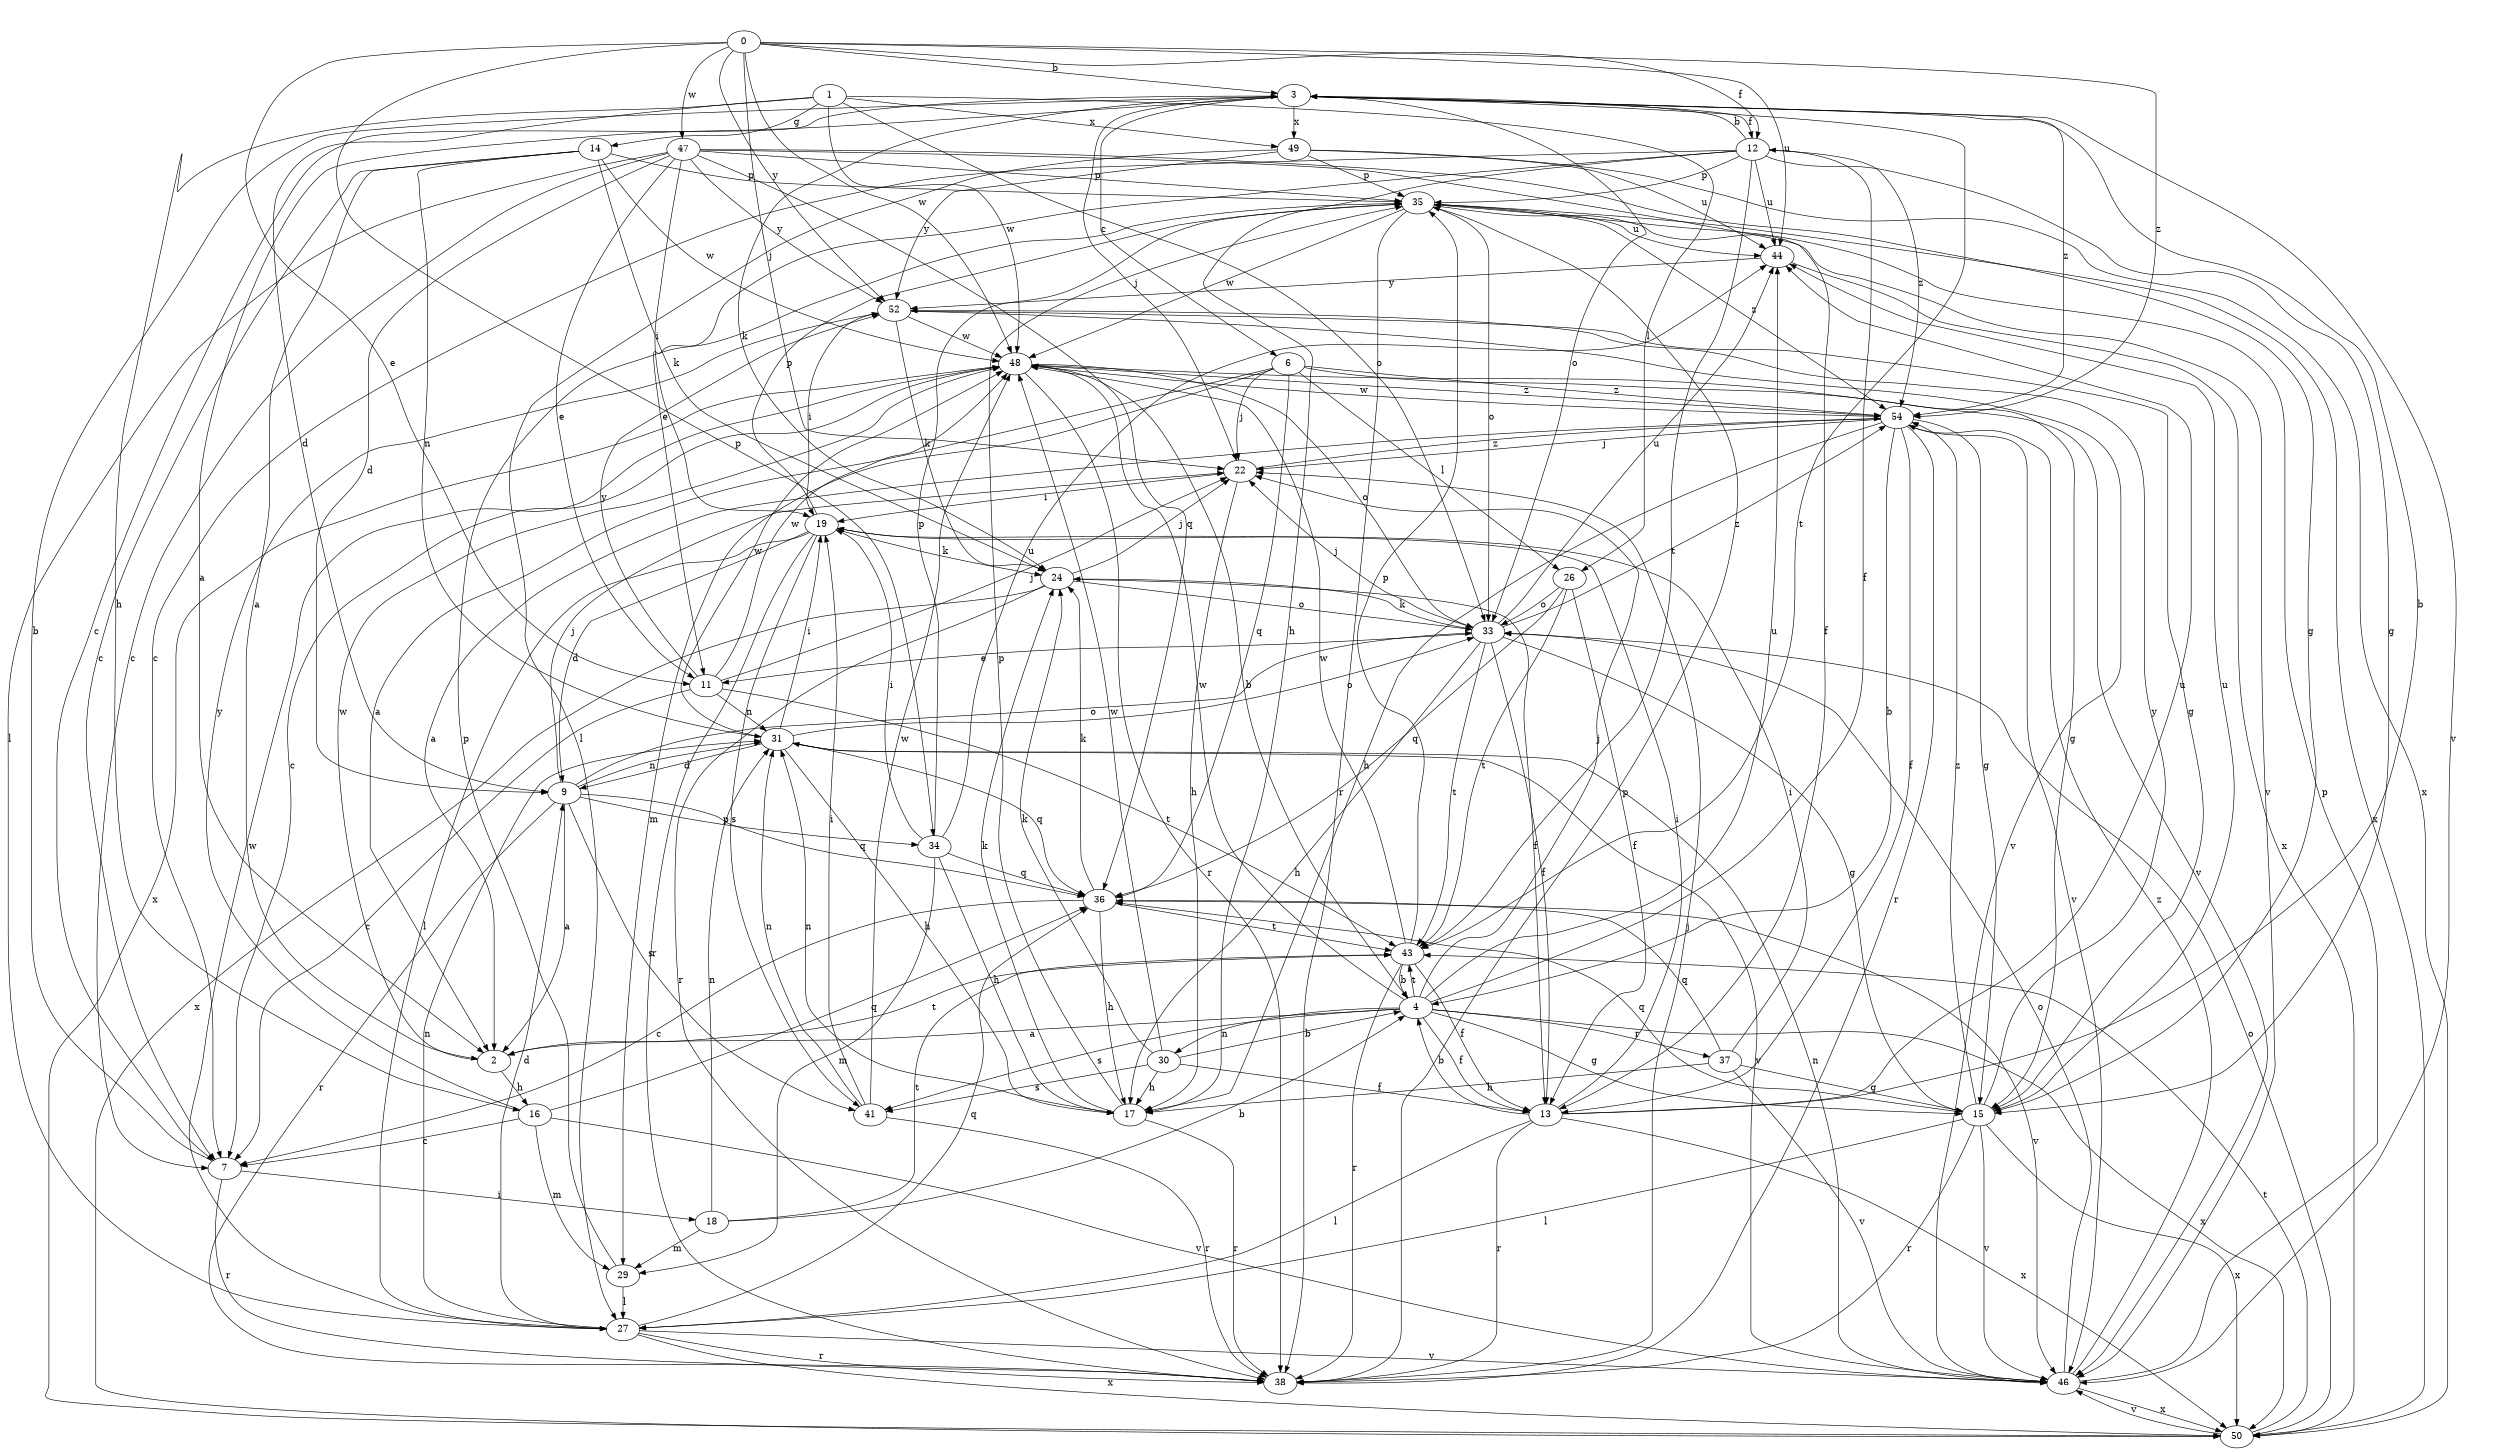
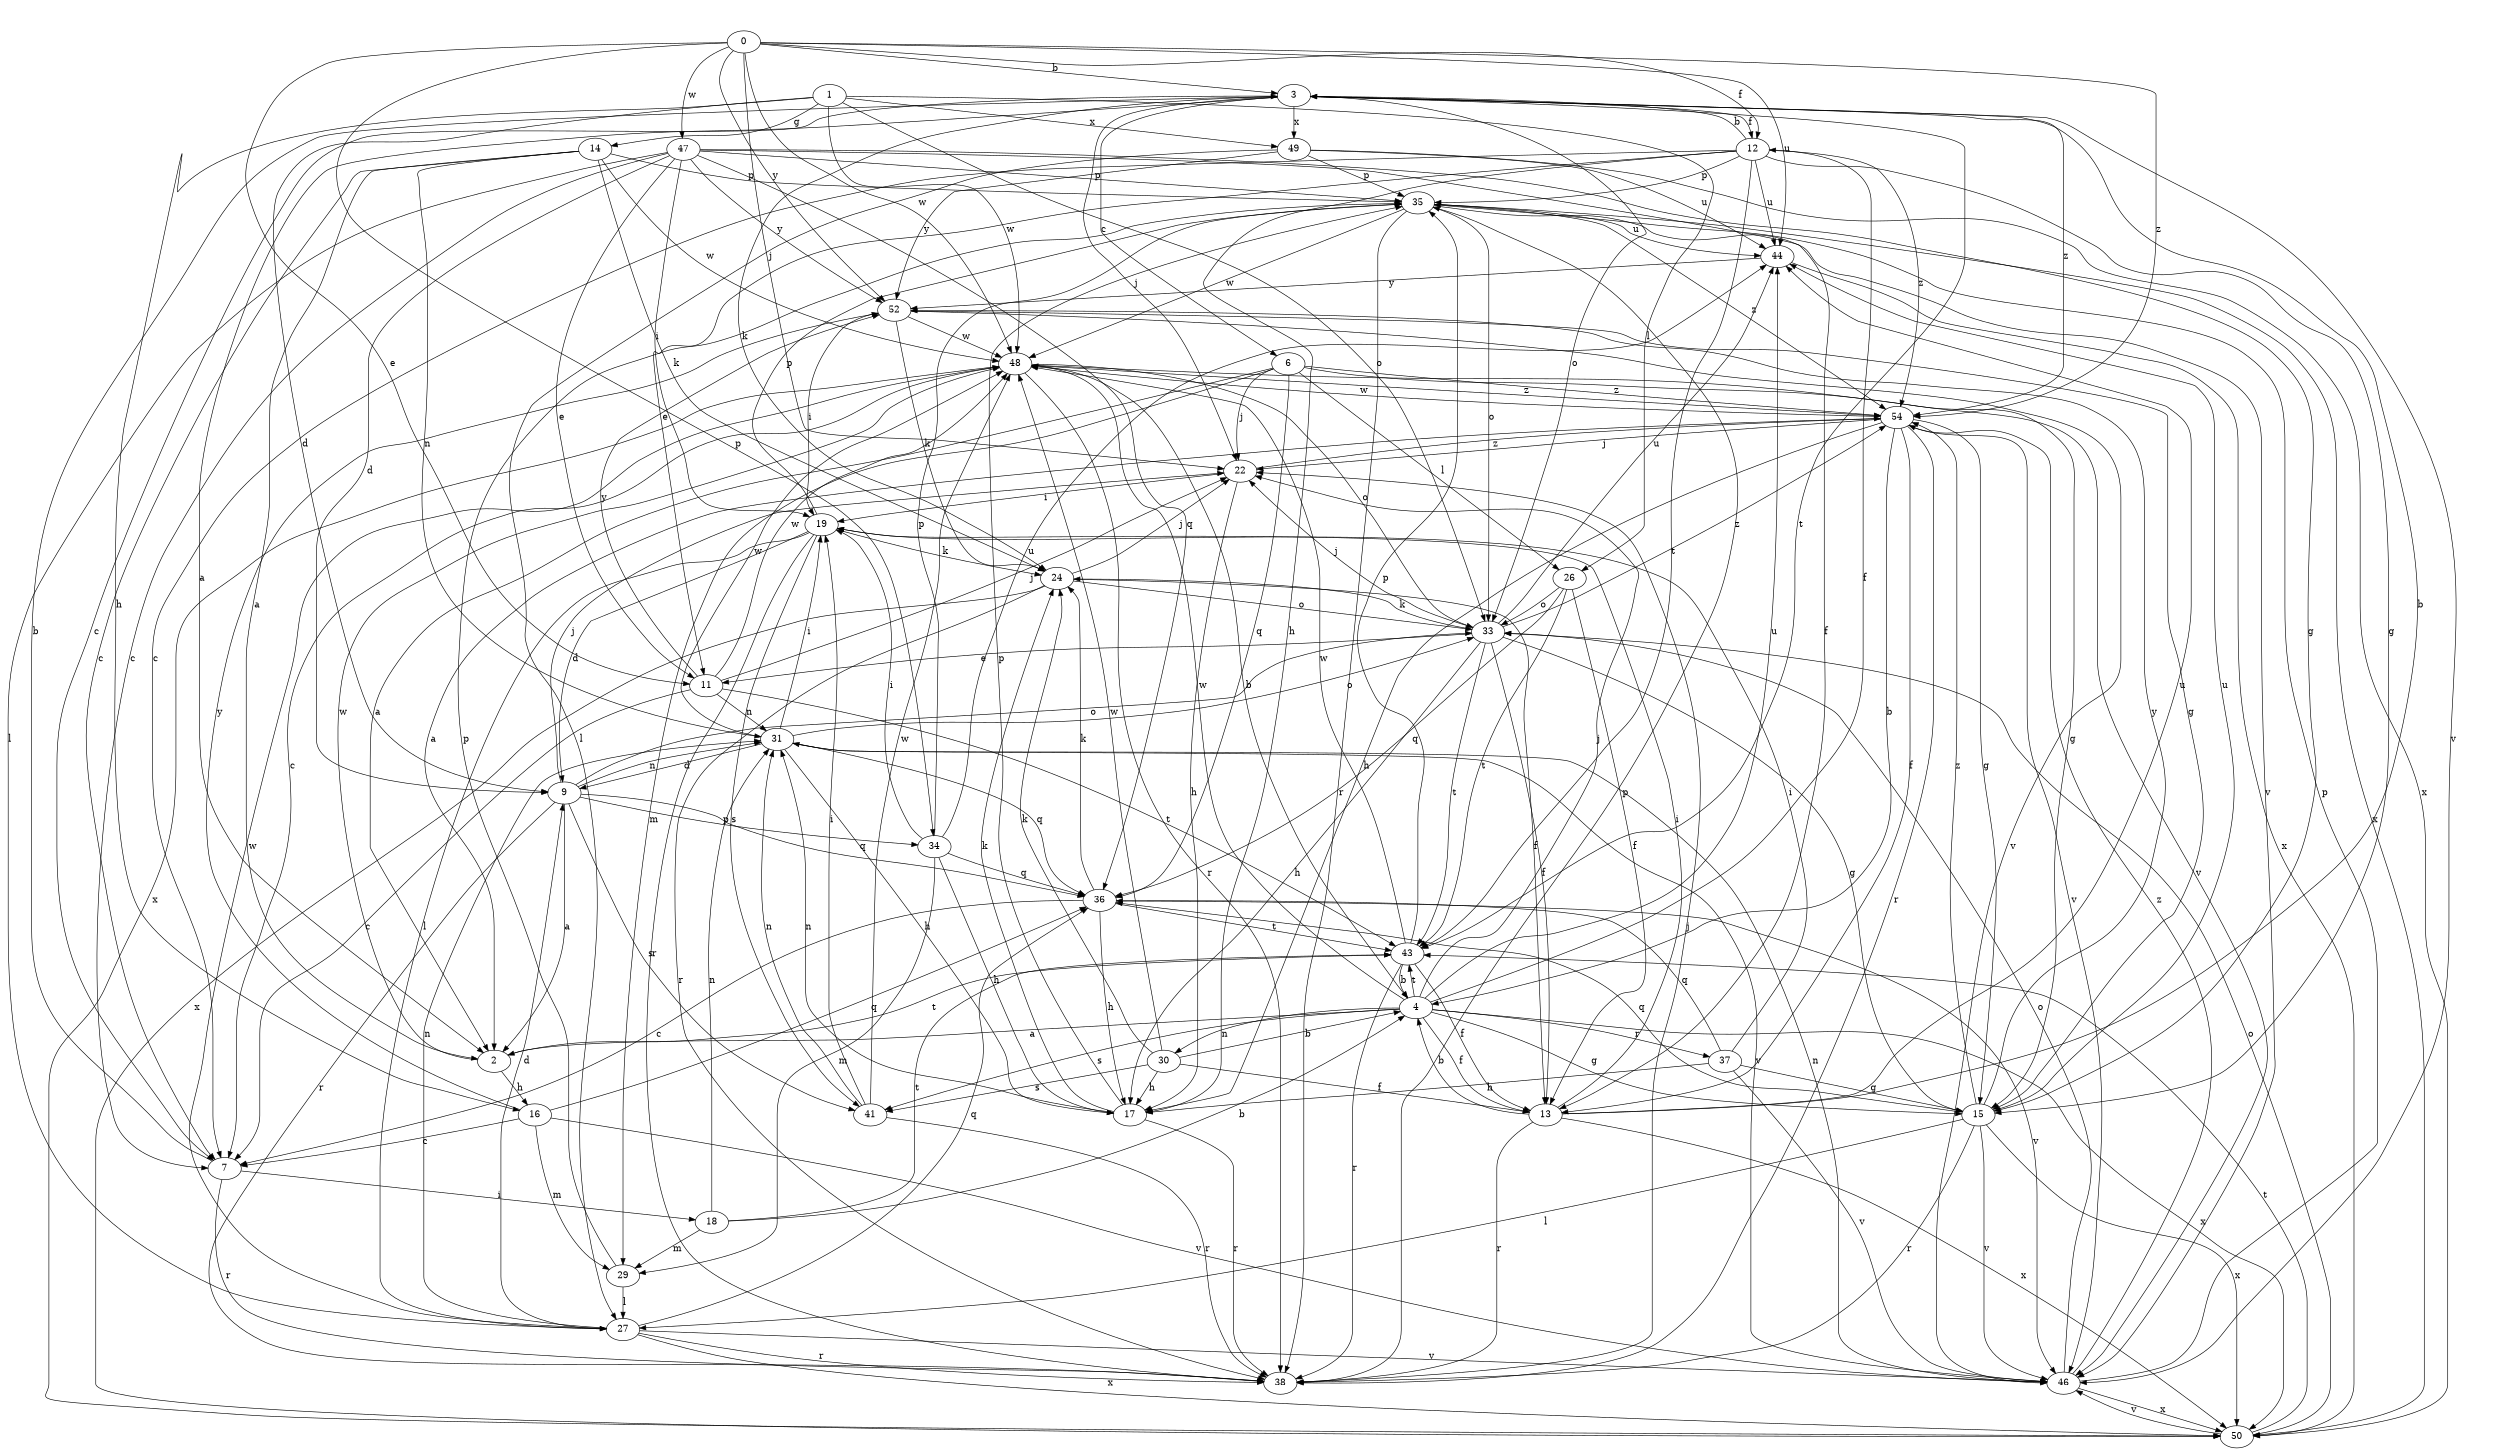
edge "13" -> "27": removed, label "l"
